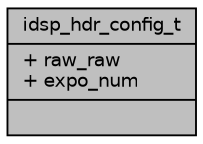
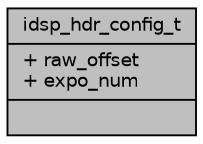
node "idsp_hdr_config_t": text "+ raw_raw" -> "+ raw_offset"
